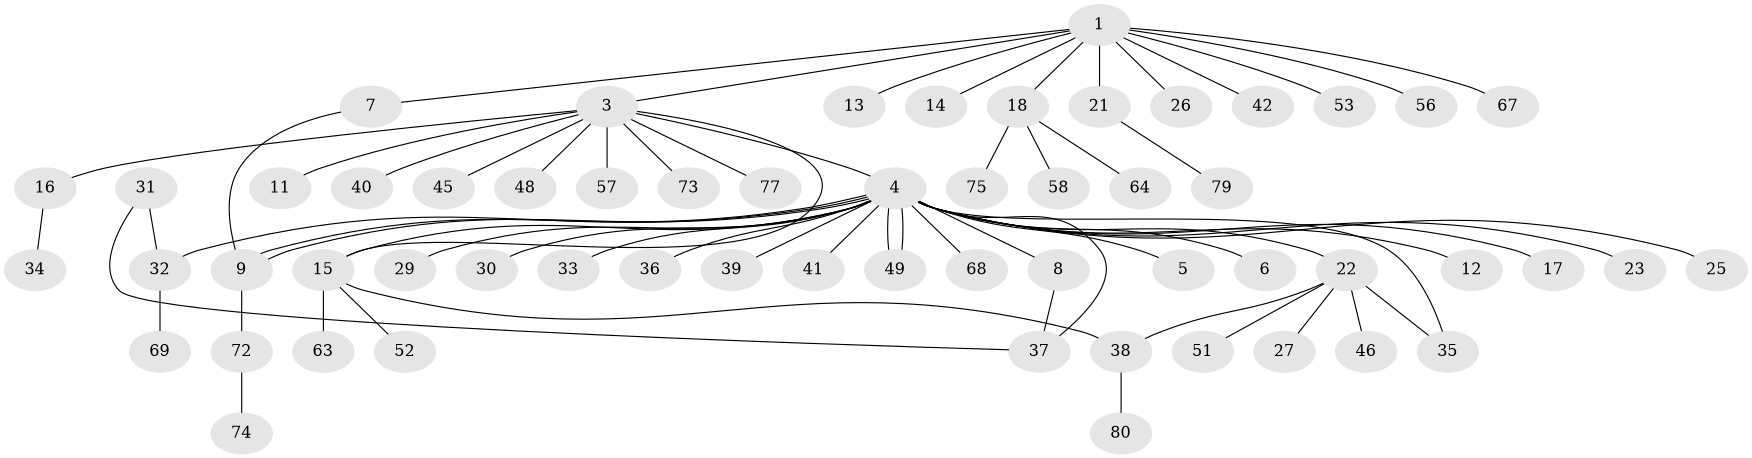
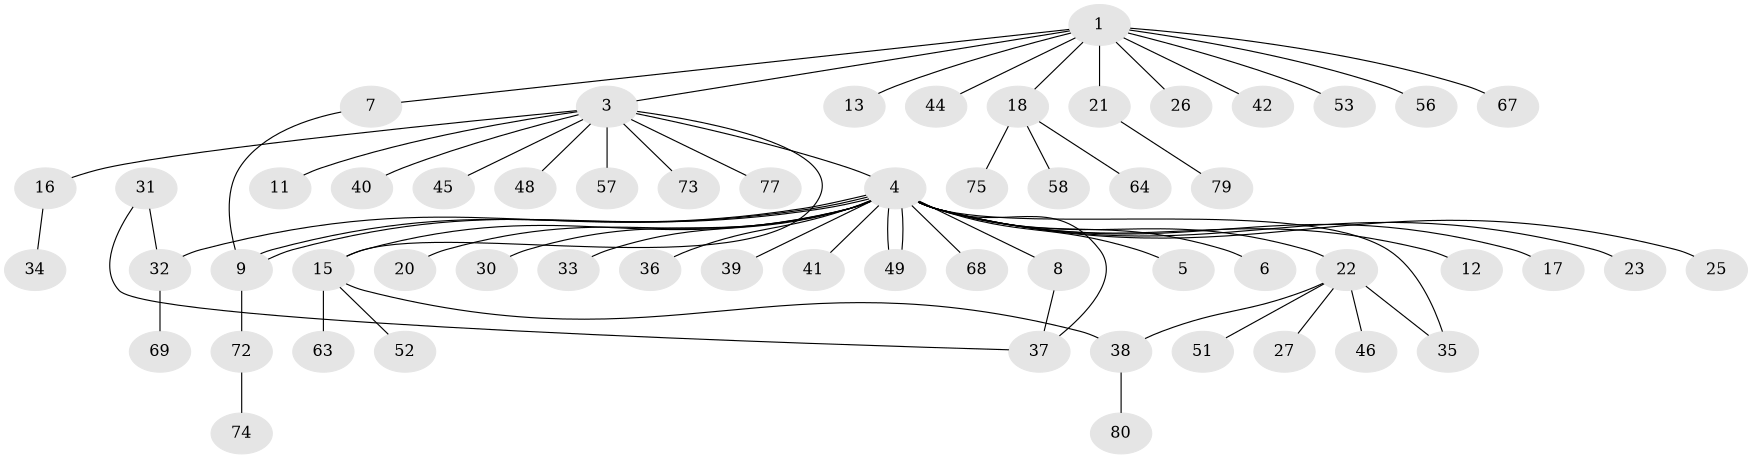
node "14": label "14" -> "44"
node "29": label "29" -> "20"
